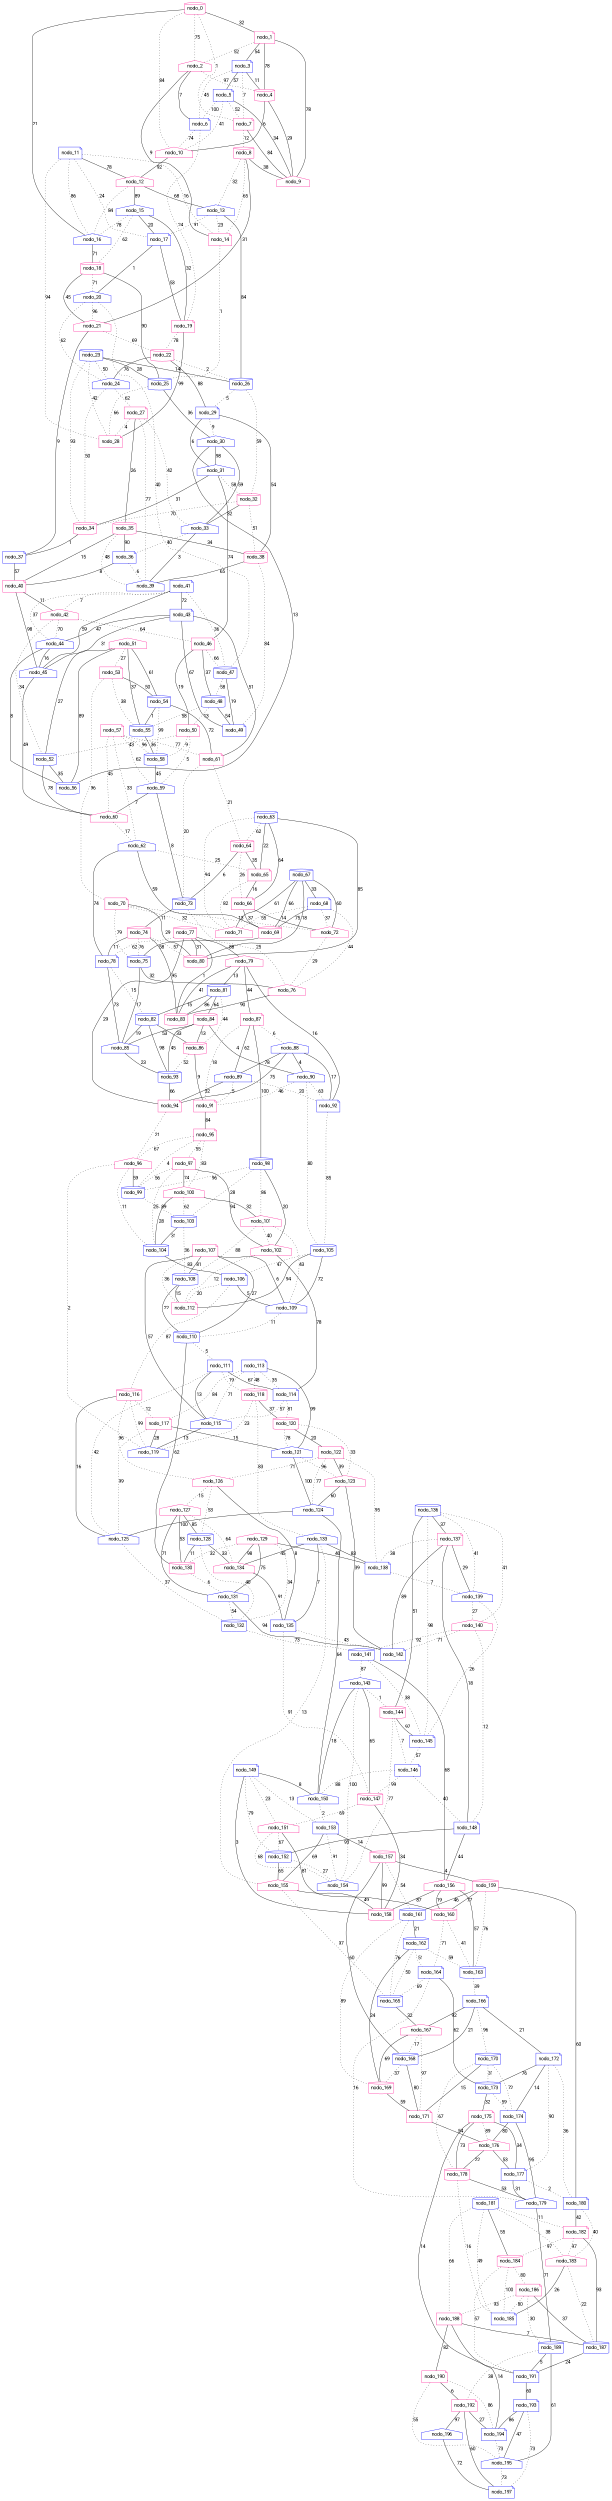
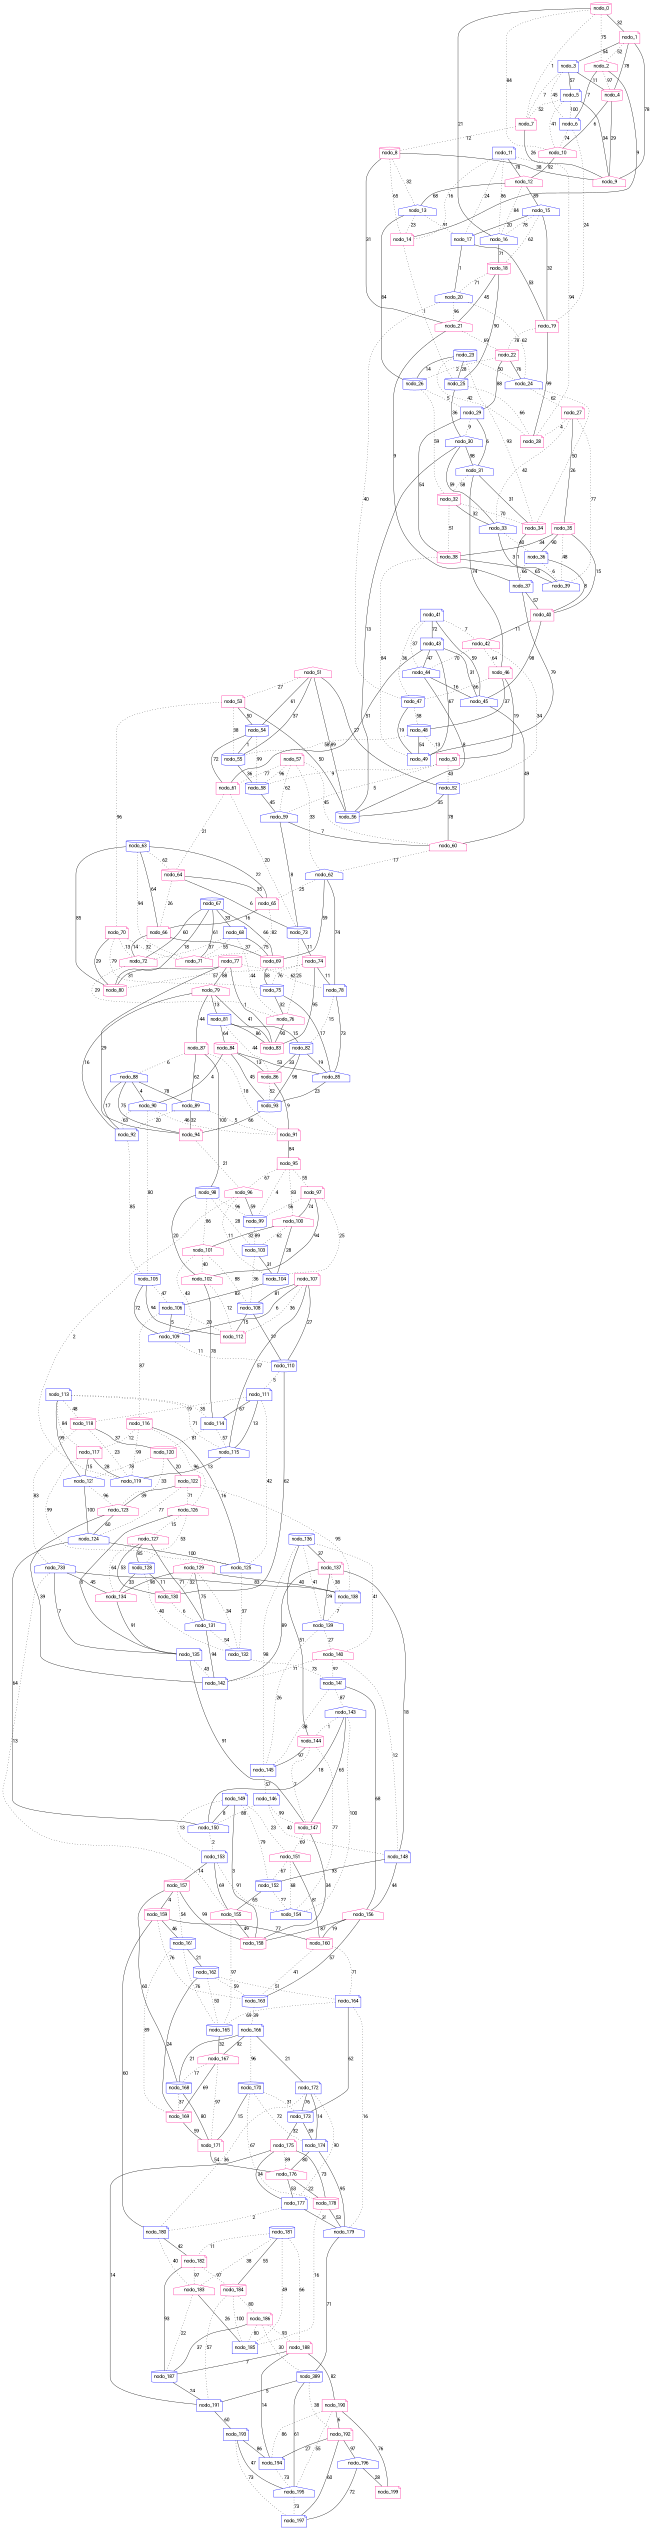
edge "nodo_7" -- "nodo_9": label "84" -> "26"
edge "nodo_36" -- "nodo_37": added, label "66"
edge "nodo_37" -- "nodo_49": added, label "79"
edge "nodo_53" -- "nodo_56": added, label "50"
node "nodo_133": label "nodo_133" -> "nodo_733"
edge "nodo_135" -- "nodo_147": style dotted -> solid
edge "nodo_144" -- "nodo_146": now "nodo_144" -- "nodo_147"
edge "nodo_173" -- "nodo_174": style dotted -> solid
node "nodo_189": label "nodo_189" -> "nodo_389"
node "nodo_199": added
